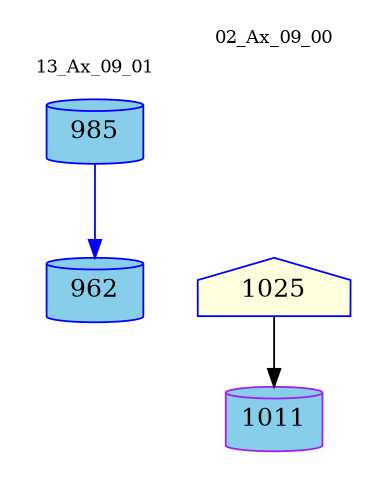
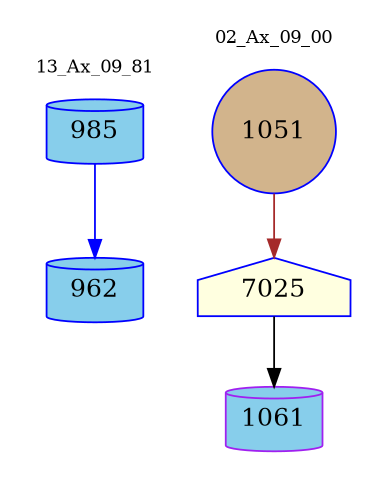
cluster "13_Ax_09_01": label "13_Ax_09_01" -> "13_Ax_09_81"
node "1051": added
node "1025": label "1025" -> "7025"
node "1011": label "1011" -> "1061"
